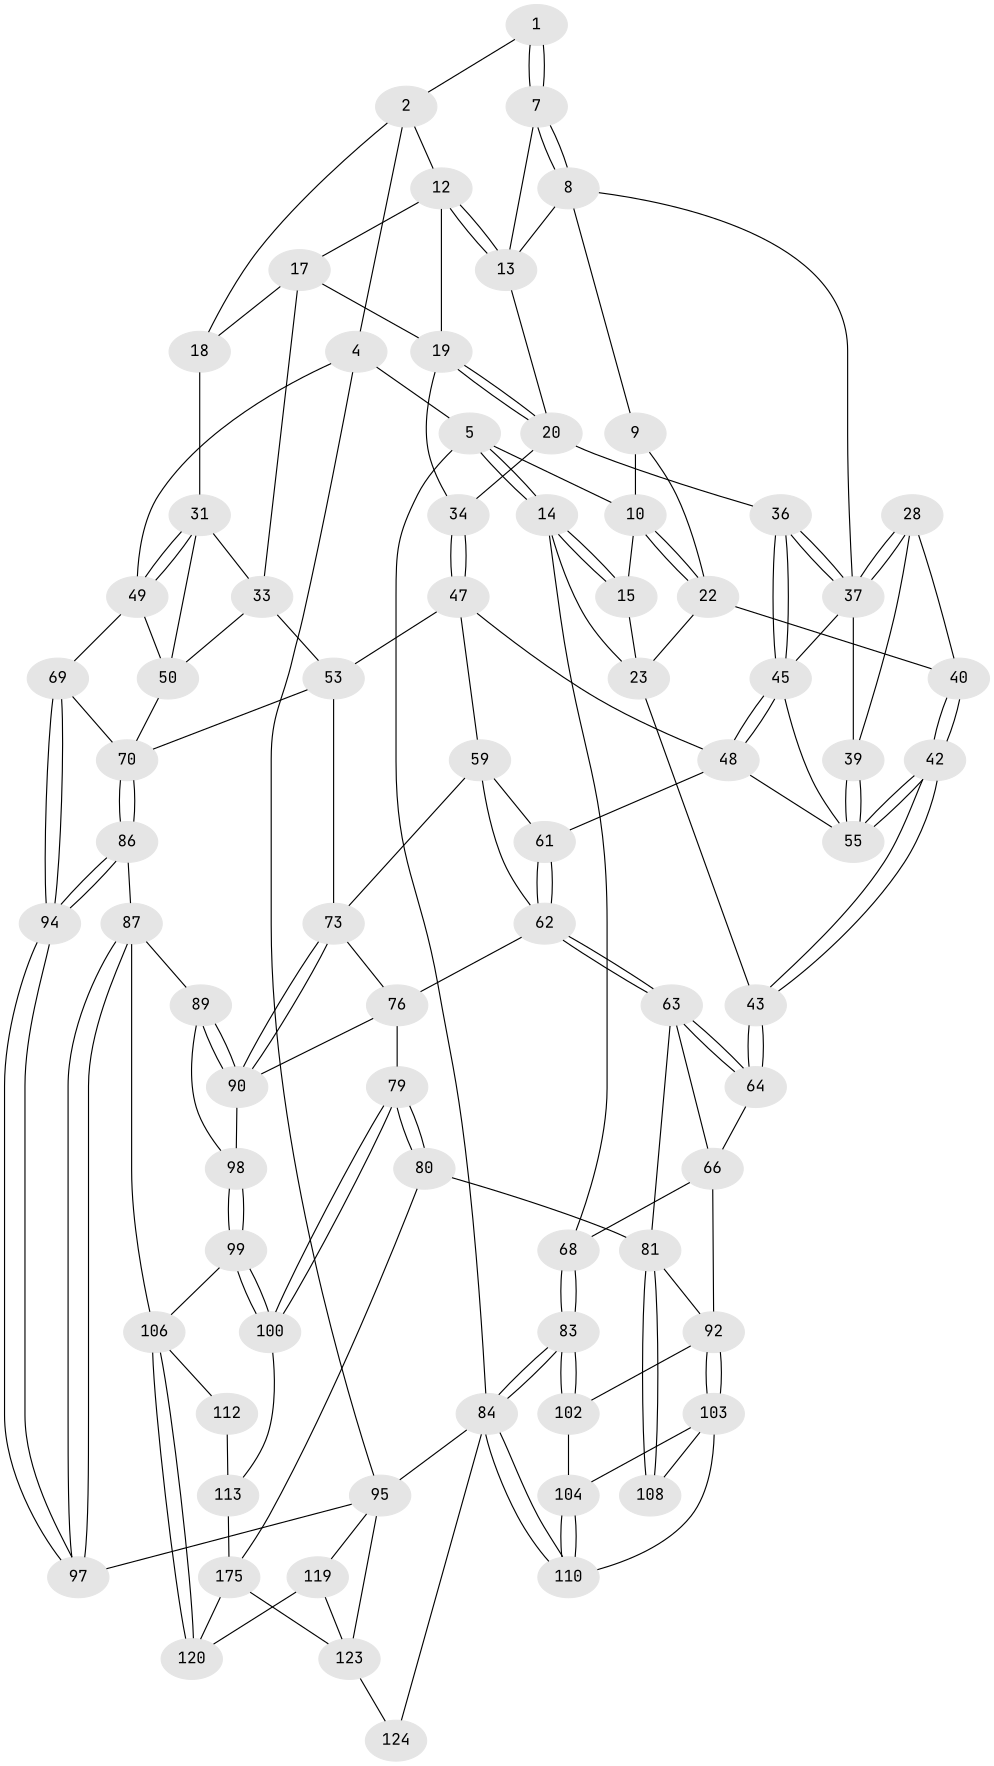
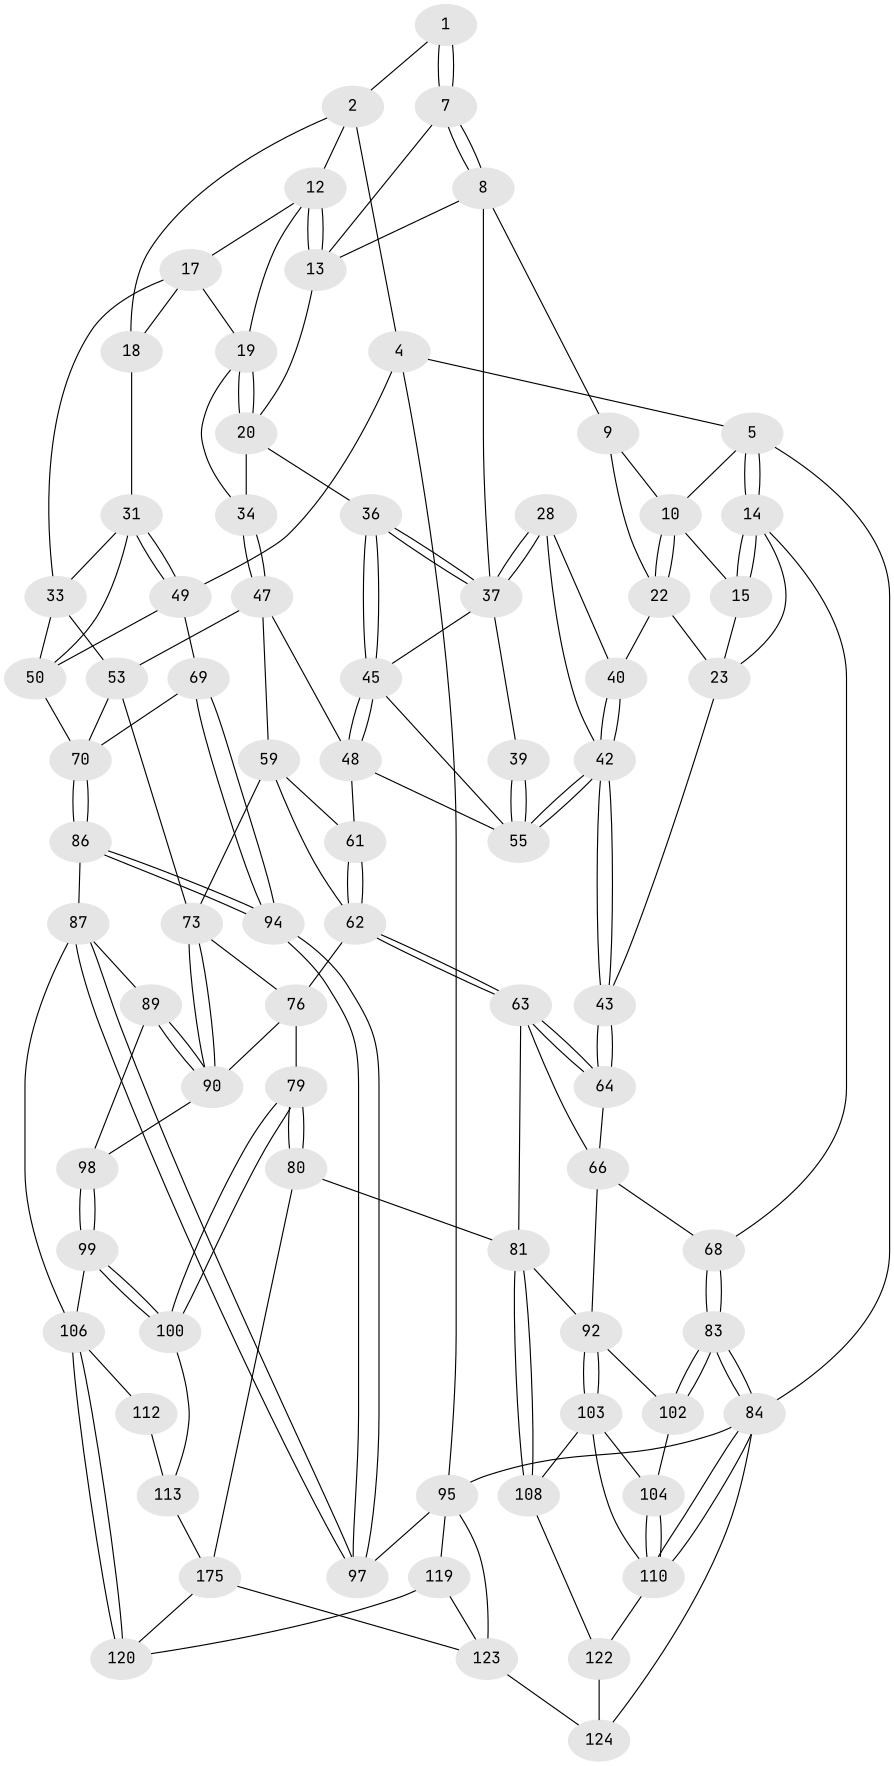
edge "28" -- "39": now "28" -- "42"
node "122": added
